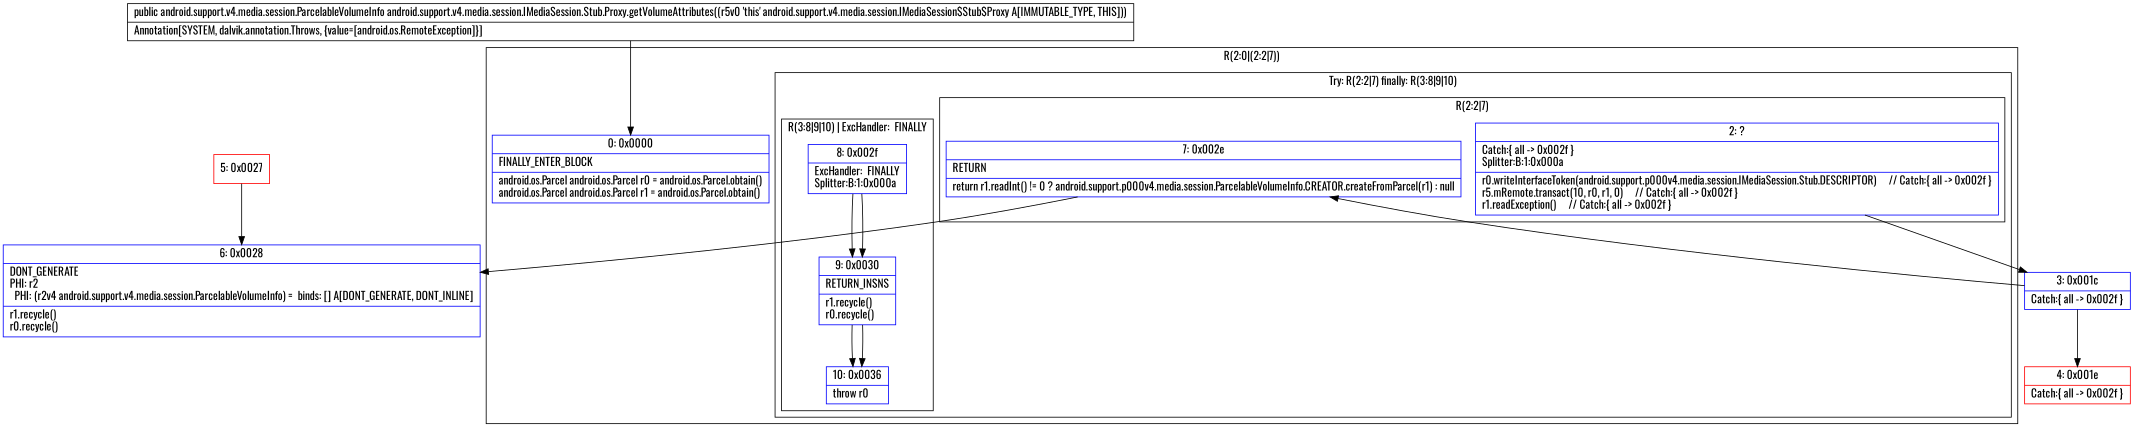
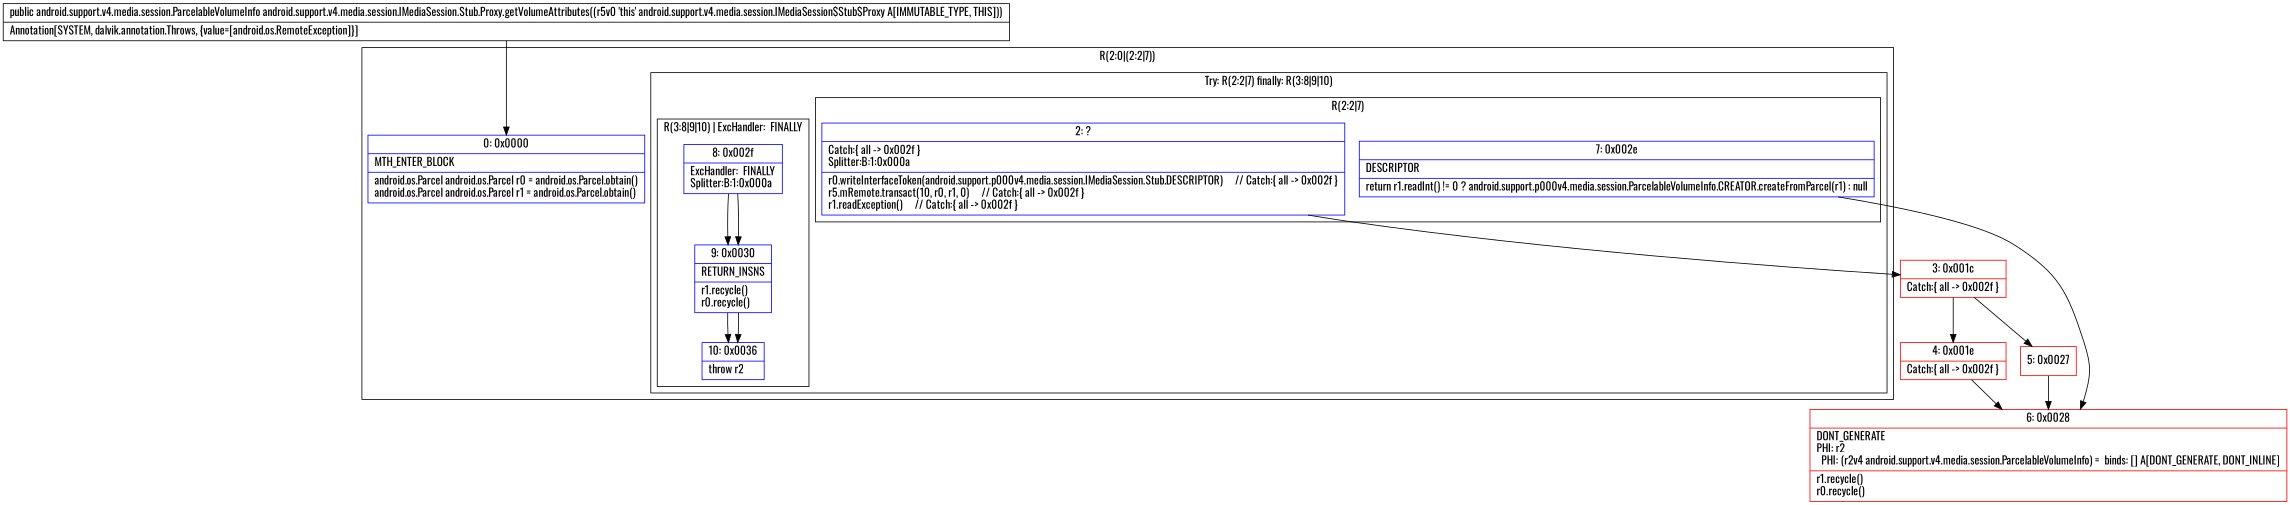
node "0: 0x0000": text "FINALLY_ENTER_BLOCK" -> "MTH_ENTER_BLOCK"
node "7: 0x002e": text "RETURN" -> "DESCRIPTOR"
edge "3: 0x001c" -> "7: 0x002e": now "3: 0x001c" -> "5: 0x0027"
node "6: 0x0028": color blue -> red
node "3: 0x001c": color blue -> red
edge "4: 0x001e" -> "6: 0x0028": added
node "10: 0x0036": text "throw r0" -> "throw r2"
